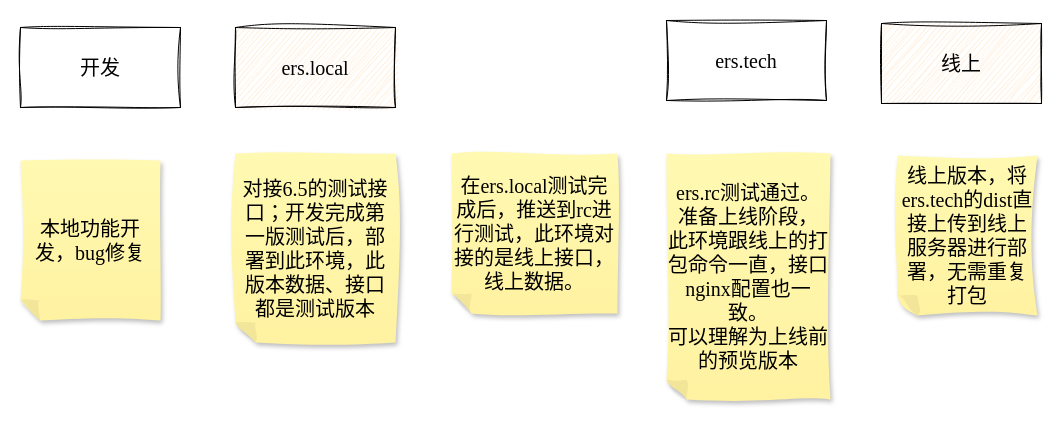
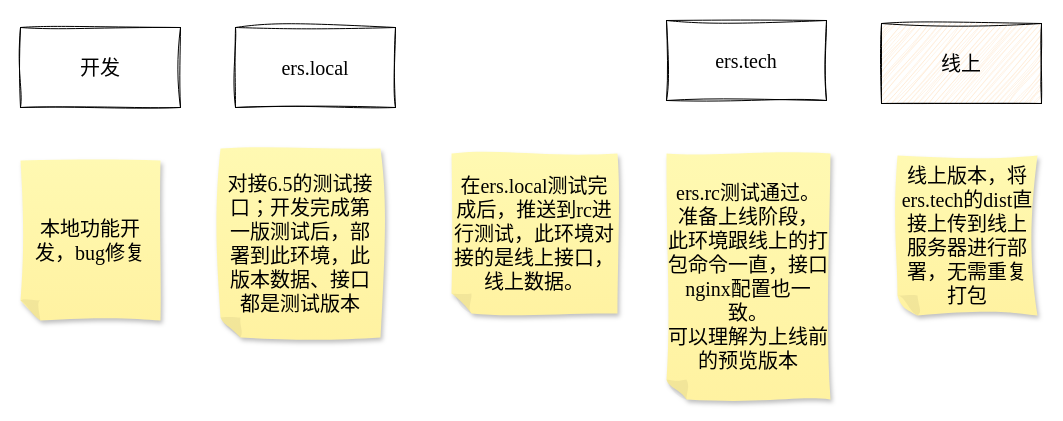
node "ers.local": fillcolor #ffe6cc -> #ffffff
node "对接6.5的测试接口；开发完成第一版测试后，部署到此环境，此版本数据、接口都是测试版本": moved (316, 248) -> (301, 243)
